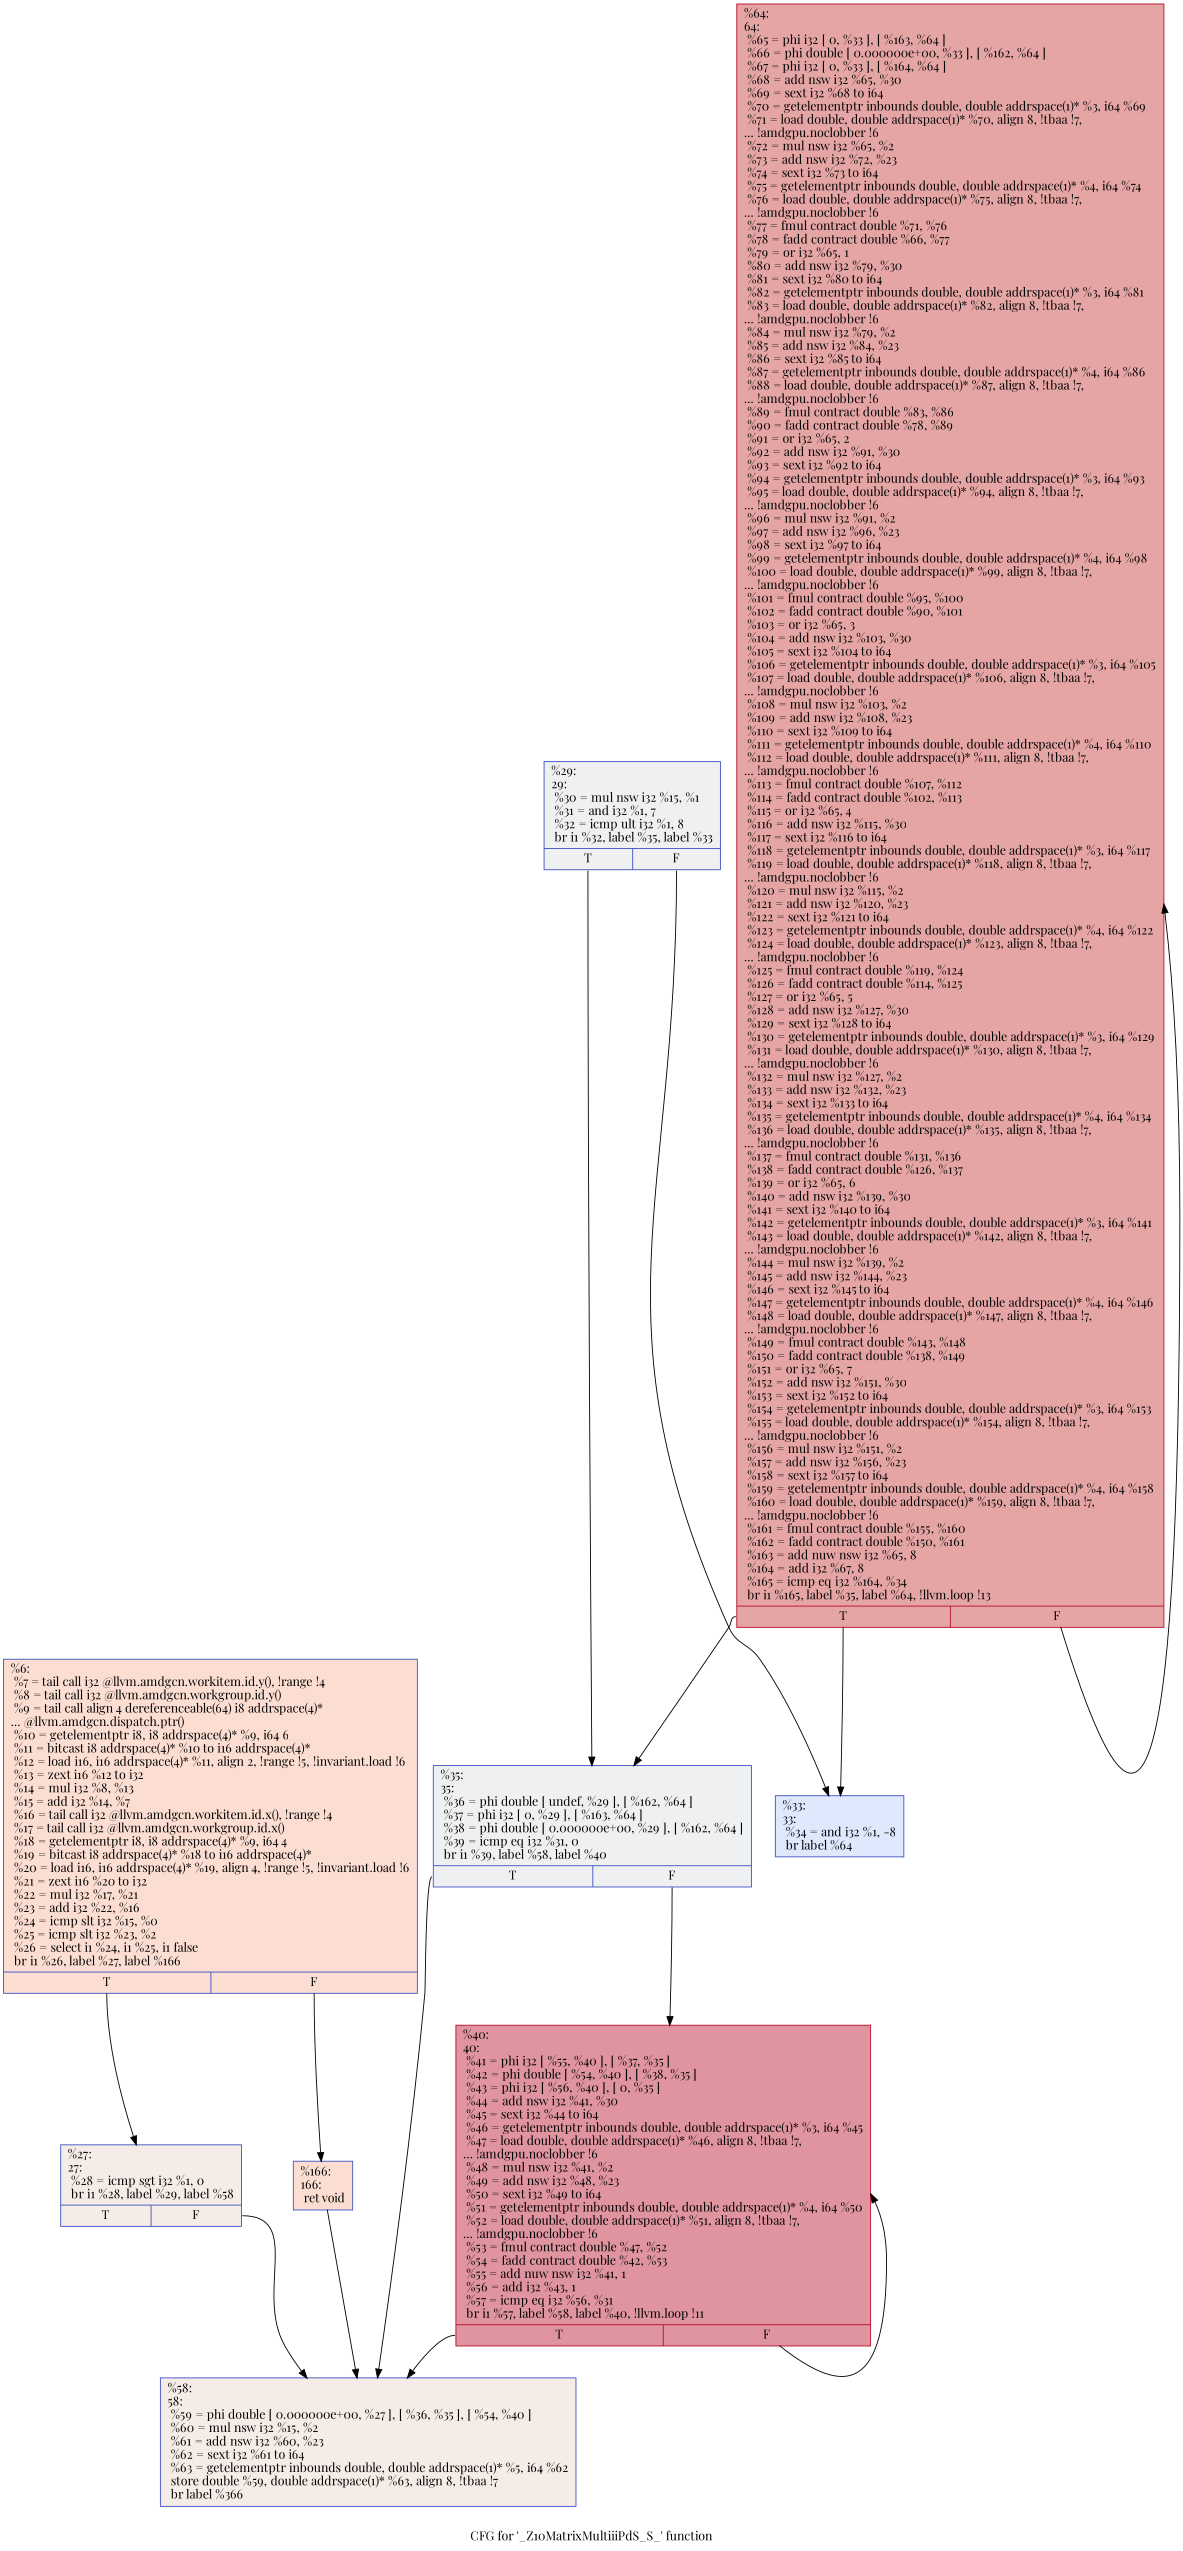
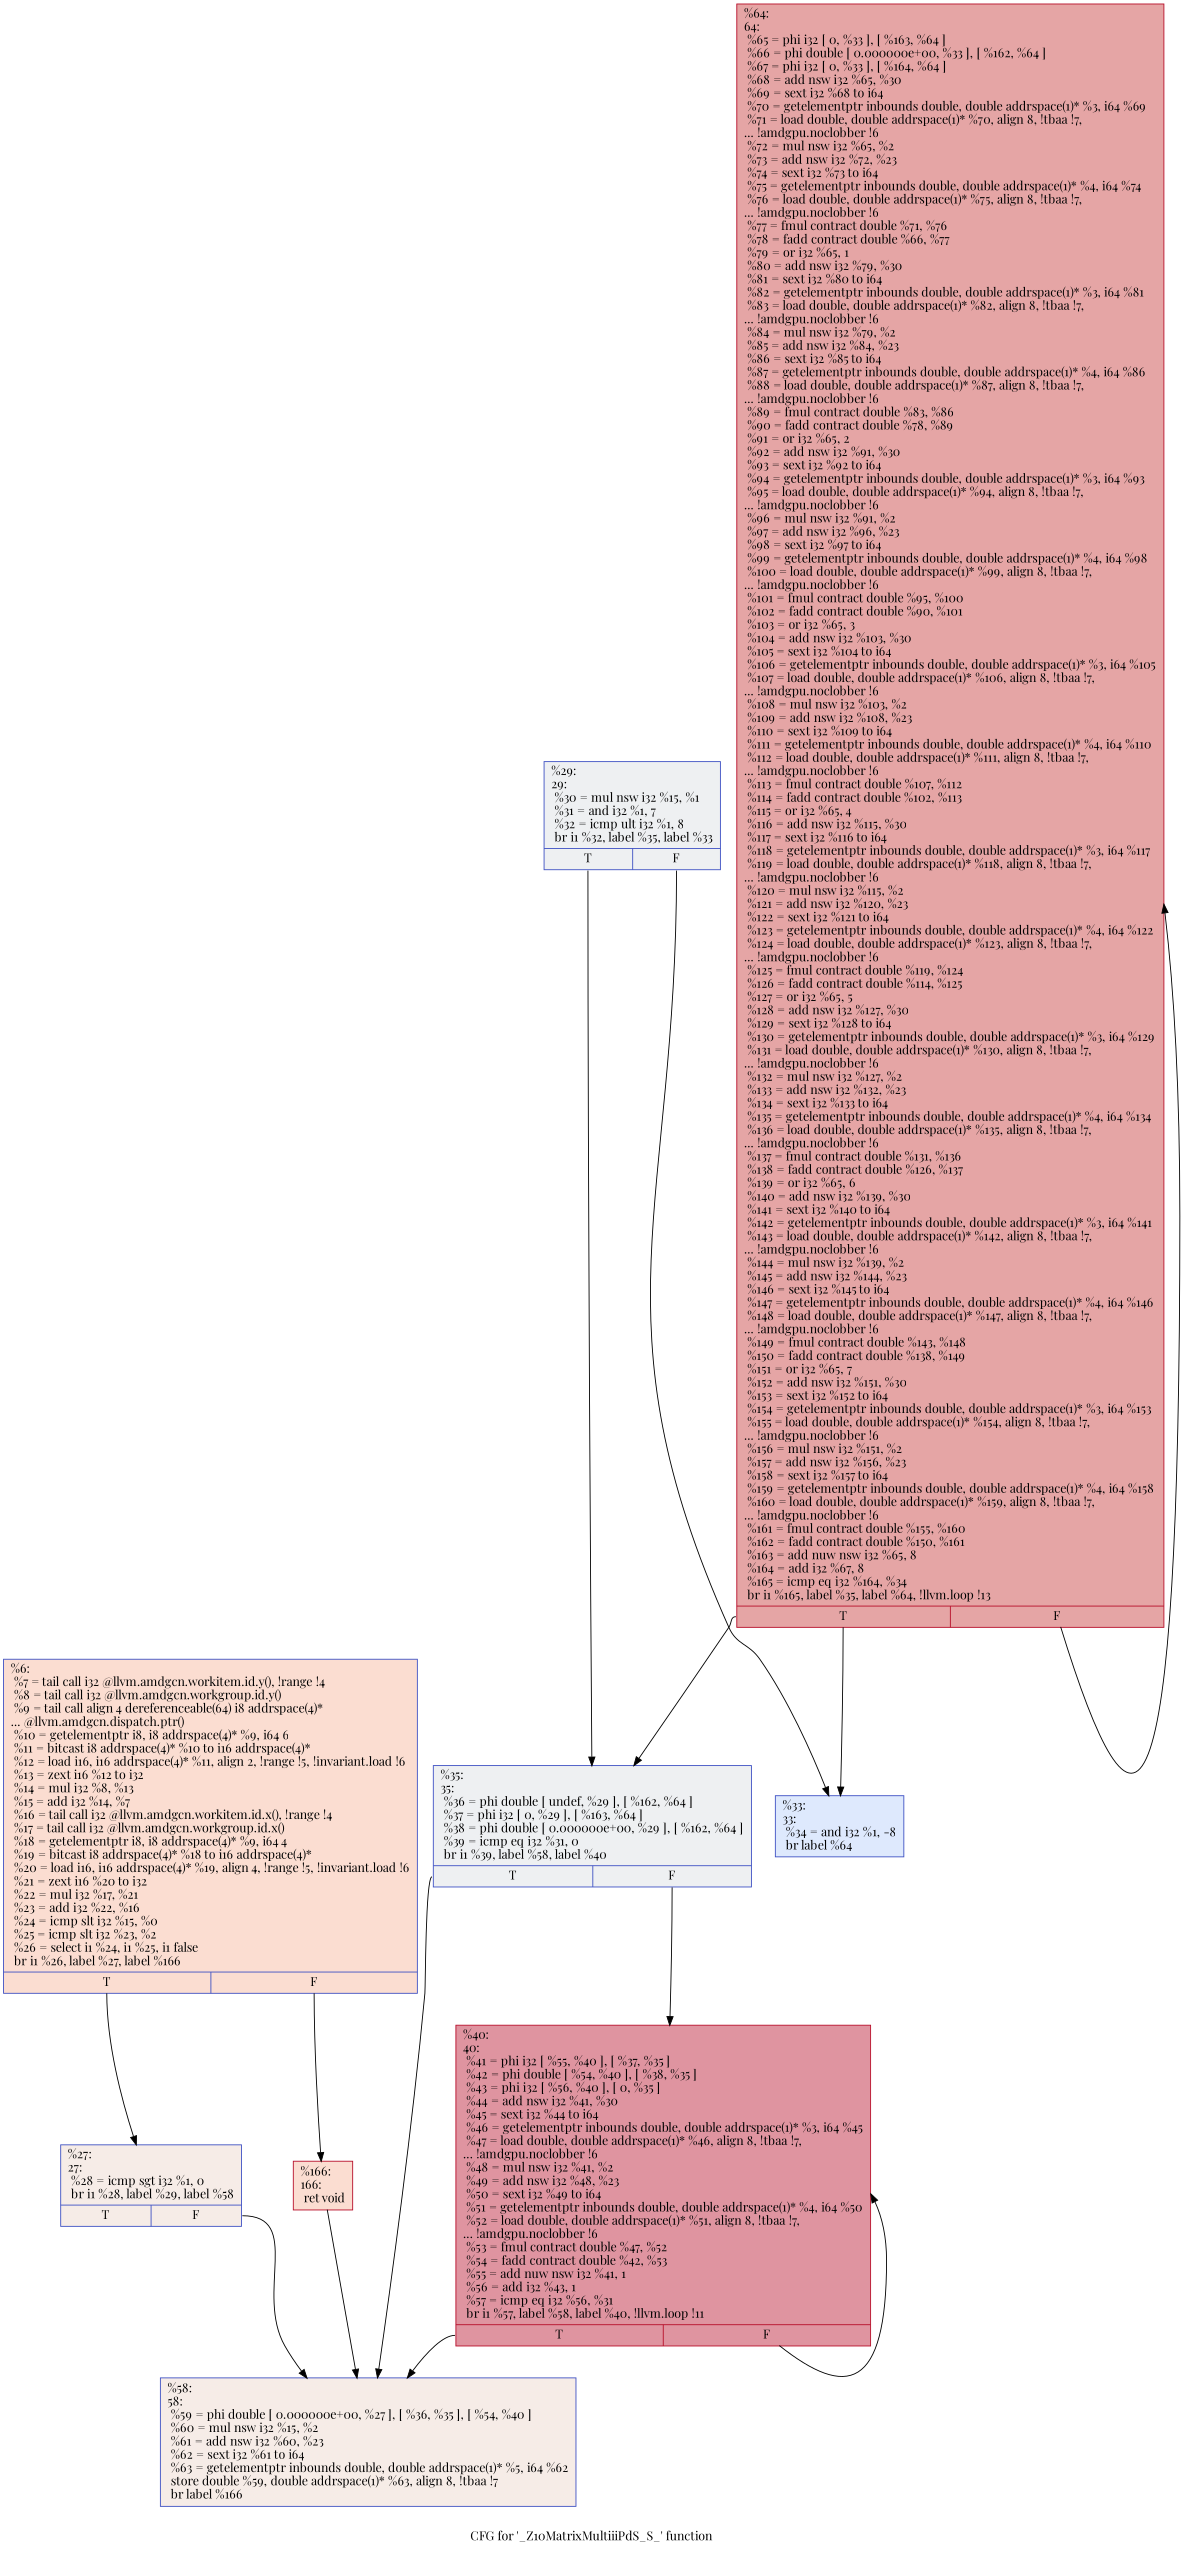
node "%166:": color #3d50c3ff -> #b70d28ff
node "%58:": text "br label %366" -> "br label %166"
